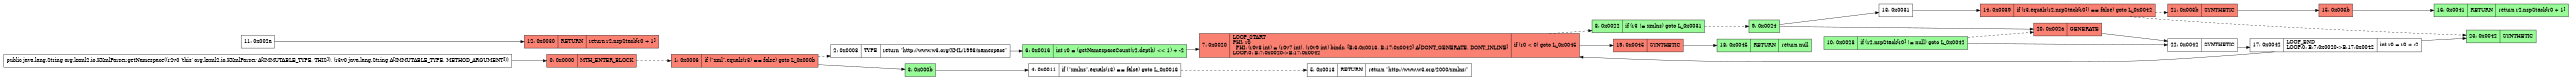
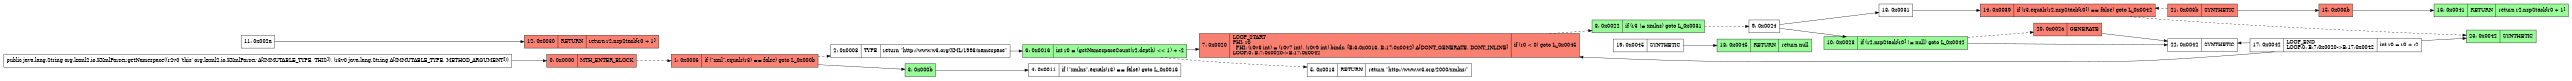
edge "14: 0x0039" -> "21: 0x003b": reversed
node "9: 0x0024": fillcolor palegreen -> white
edge "9: 0x0024" -> "20: 0x002a": now "9: 0x0024" -> "10: 0x0028"
edge "7: 0x0020" -> "19: 0x0045": removed
node "19: 0x0045": fillcolor salmon -> white
edge "22: 0x0042" -> "17: 0x0042": reversed
edge "4: 0x0011" -> "5: 0x0013": now "6: 0x0016" -> "5: 0x0013"
